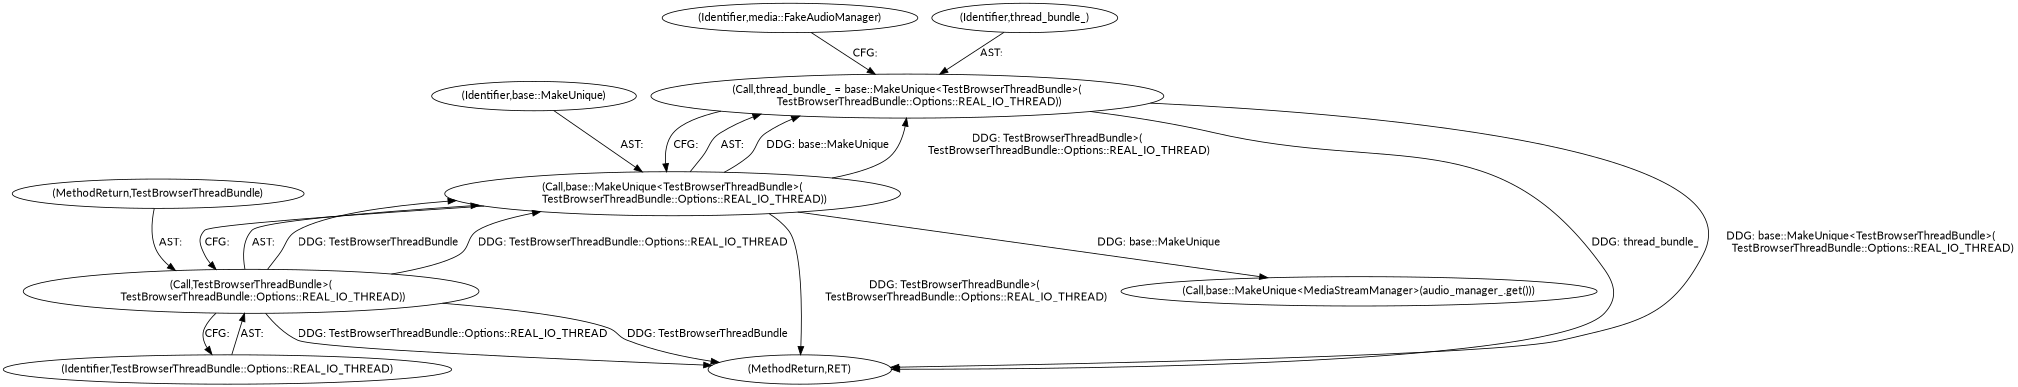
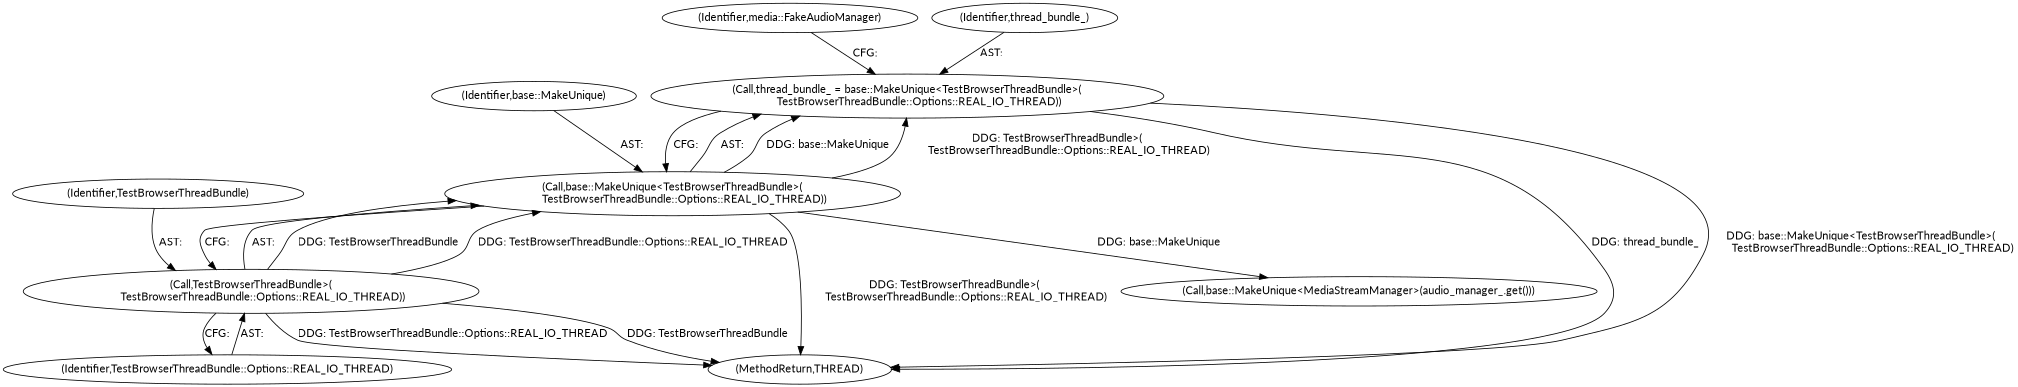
node "(MethodReturn,TestBrowserThreadBundle)": label "(MethodReturn,TestBrowserThreadBundle)" -> "(Identifier,TestBrowserThreadBundle)"
node "(MethodReturn,RET)": label "(MethodReturn,RET)" -> "(MethodReturn,THREAD)"
